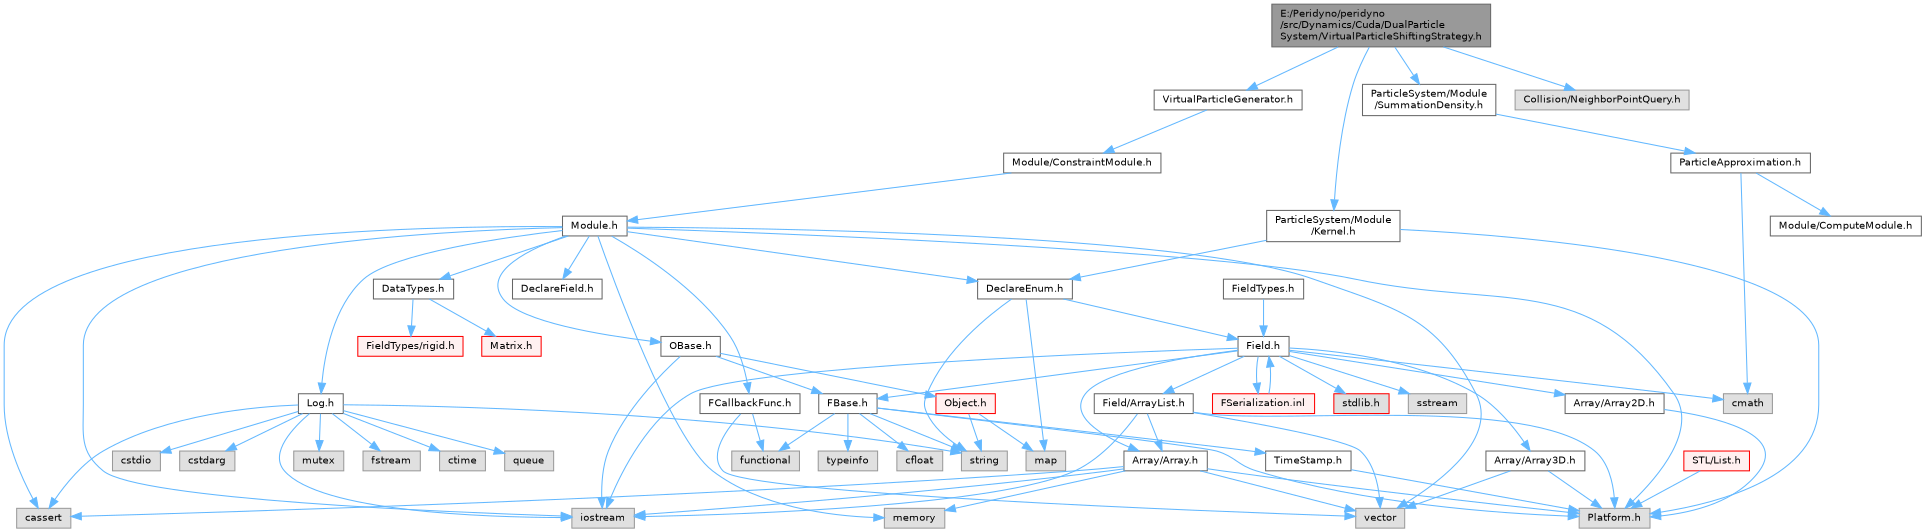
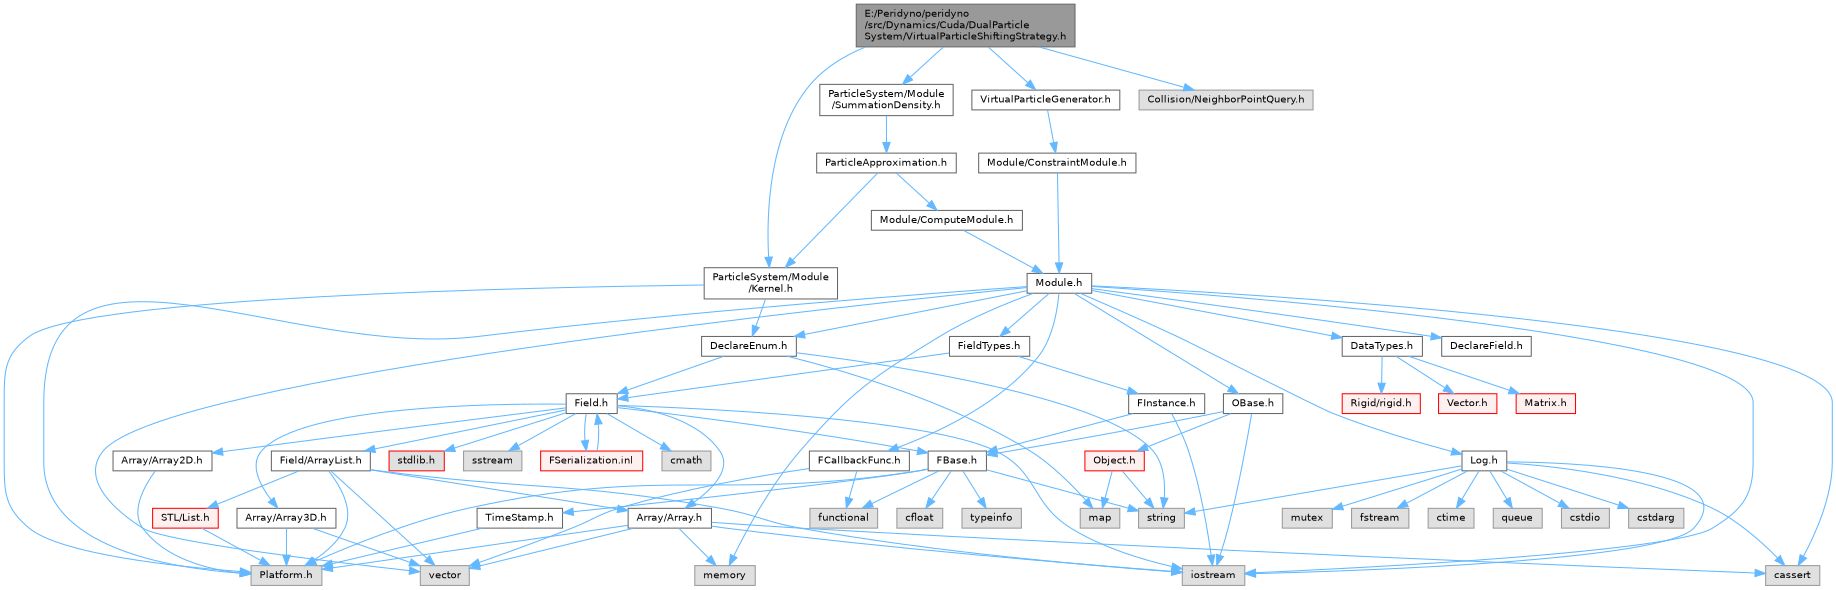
edge "Module/ComputeModule.h" -> "Module.h": added
edge "ParticleApproximation.h" -> "cmath": now "ParticleApproximation.h" -> "ParticleSystem/Module /Kernel.h"
edge "Module.h" -> "FieldTypes.h": added
node "FieldTypes/rigid.h": label "FieldTypes/rigid.h" -> "Rigid/rigid.h"
node "FInstance.h": added
node "Vector.h": added
edge "Field/ArrayList.h" -> "STL/List.h": added
